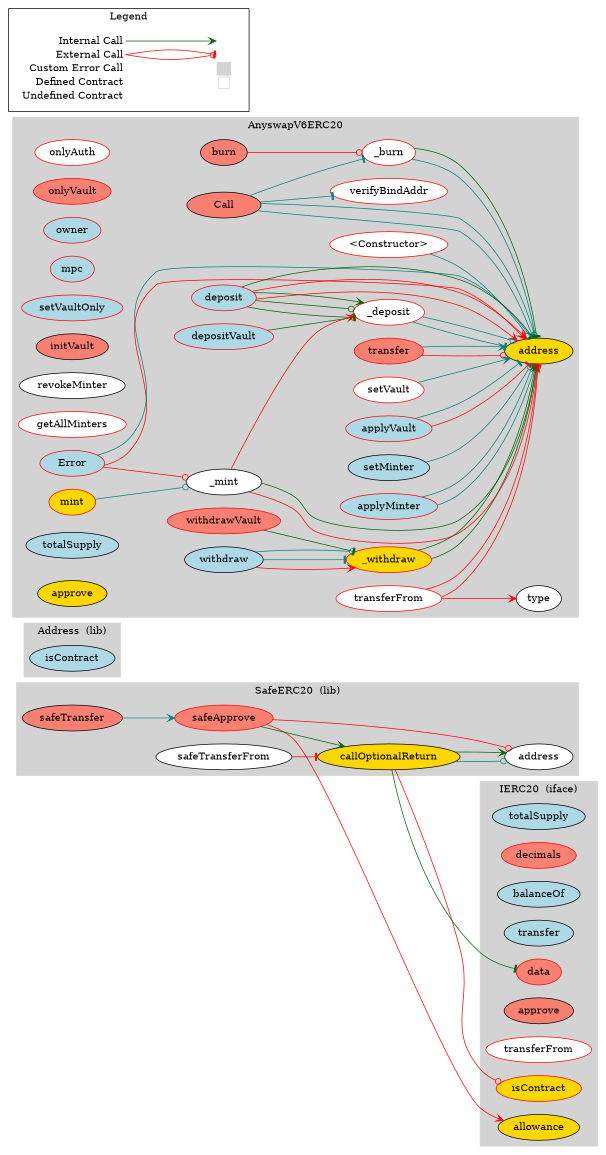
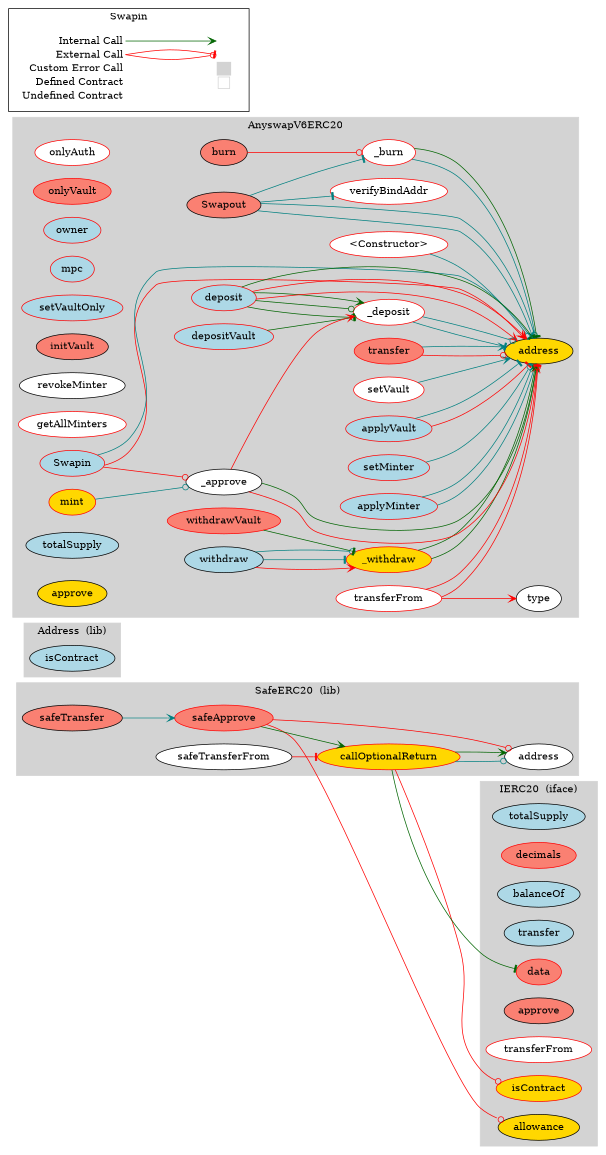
cluster "Legend": label "Legend" -> "Swapin"
node "Call": label "Call" -> "Swapout"
node "Error": label "Error" -> "Swapin"
node "setMinter": color black -> red
node "_mint": label "_mint" -> "_approve"
node "callOptionalReturn": color black -> red
edge "safeApprove" -> "allowance": arrowhead vee -> odot
